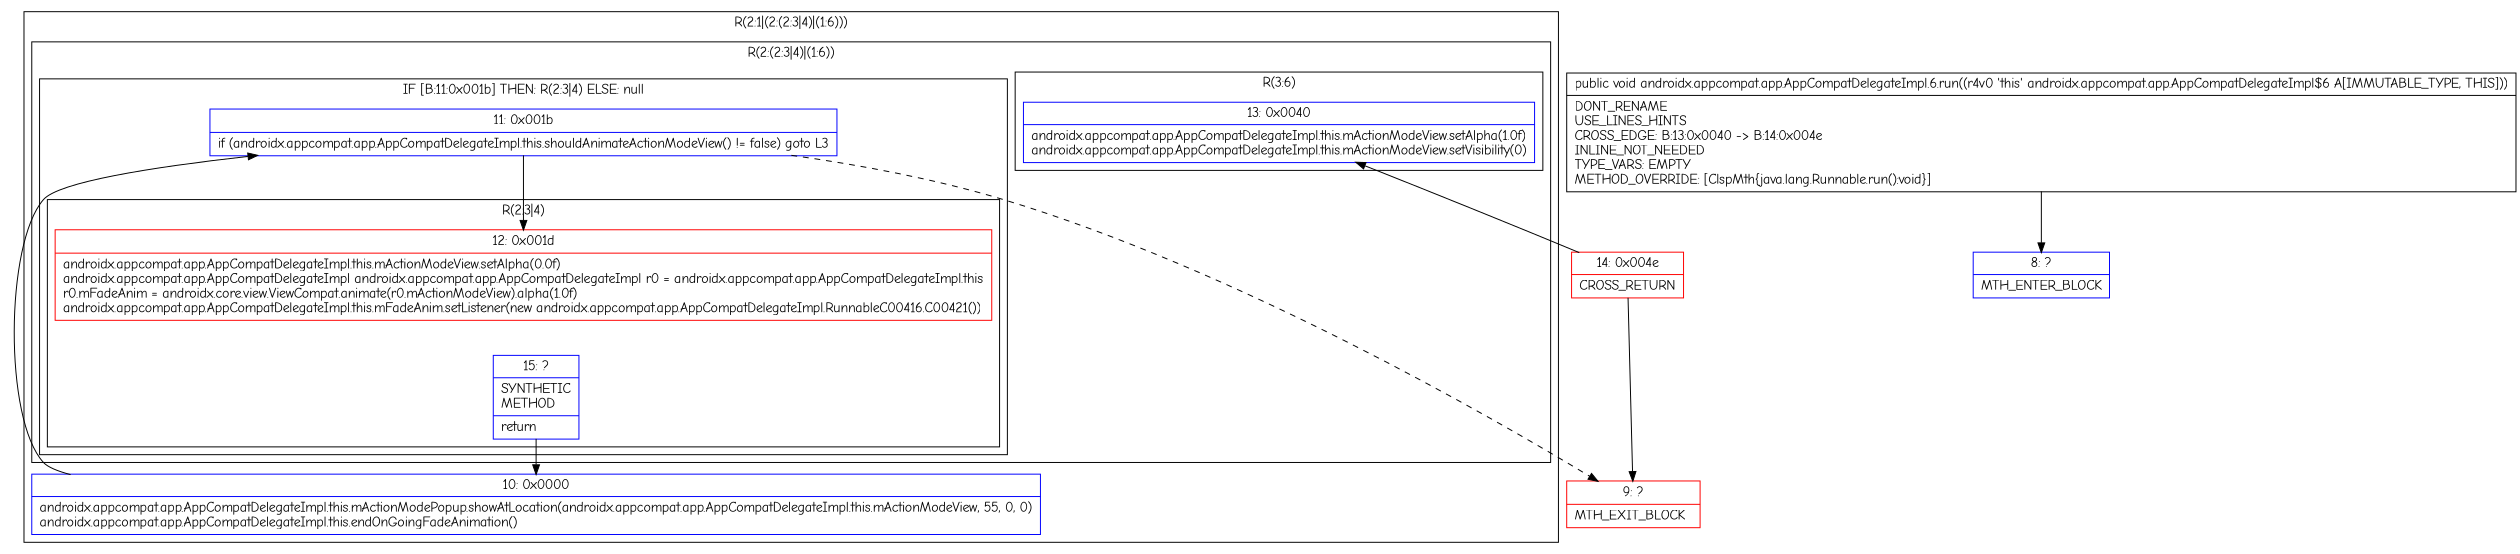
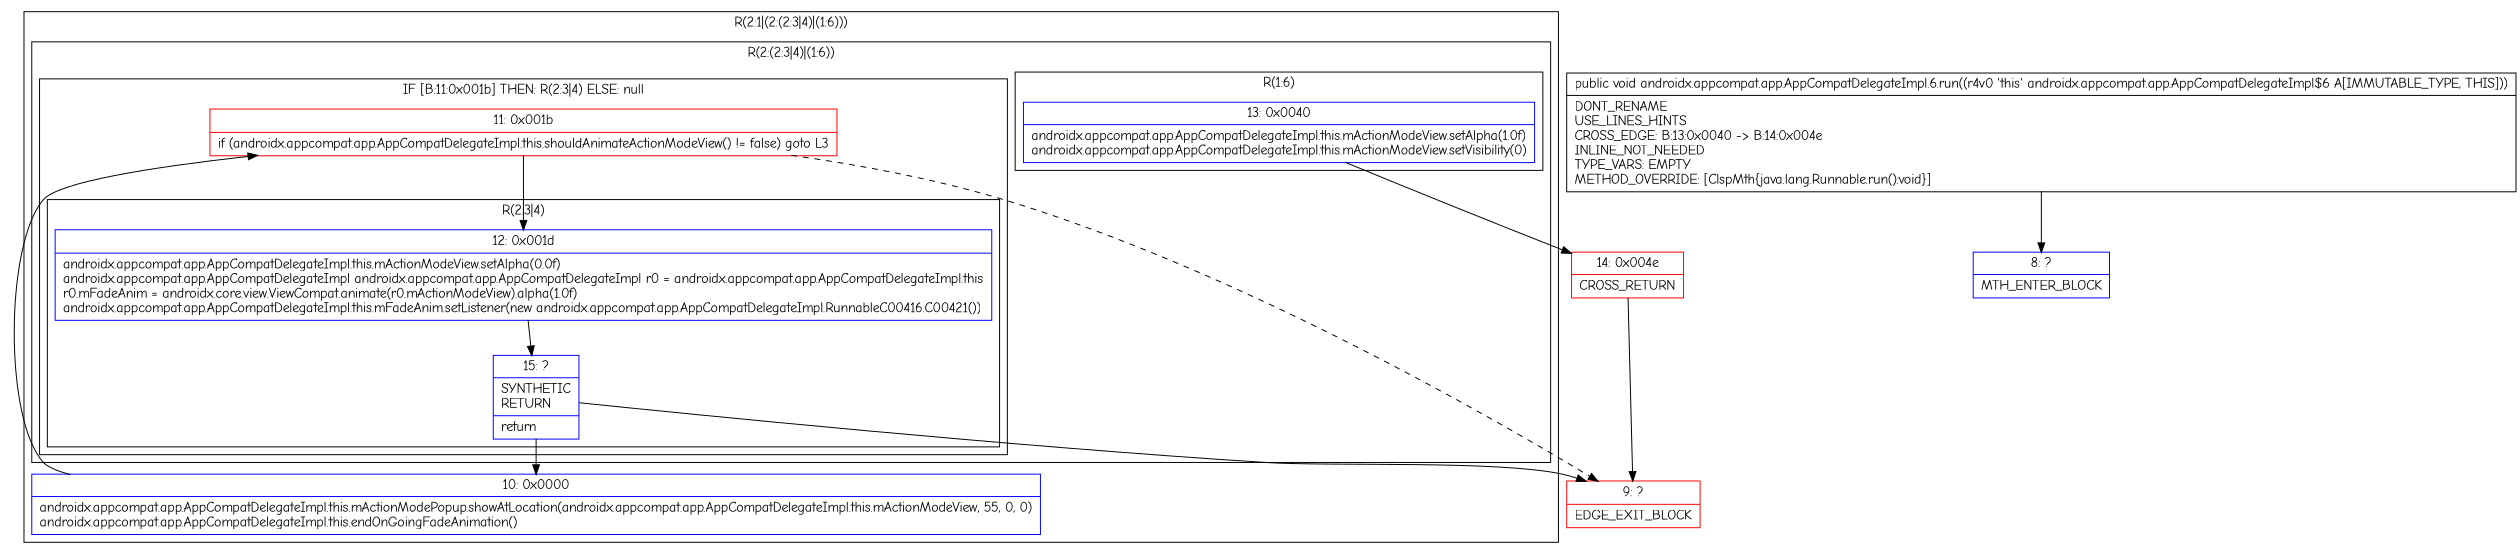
cluster "R(3:6)": label "R(3:6)" -> "R(1:6)"
node "11: 0x001b": color blue -> red
edge "14: 0x004e" -> "13: 0x0040": reversed
node "12: 0x001d": color red -> blue
edge "12: 0x001d" -> "15: ?": added
node "15: ?": text "METHOD" -> "RETURN"
edge "15: ?" -> "9: ?": added
node "9: ?": text "MTH_EXIT_BLOCK" -> "EDGE_EXIT_BLOCK"
